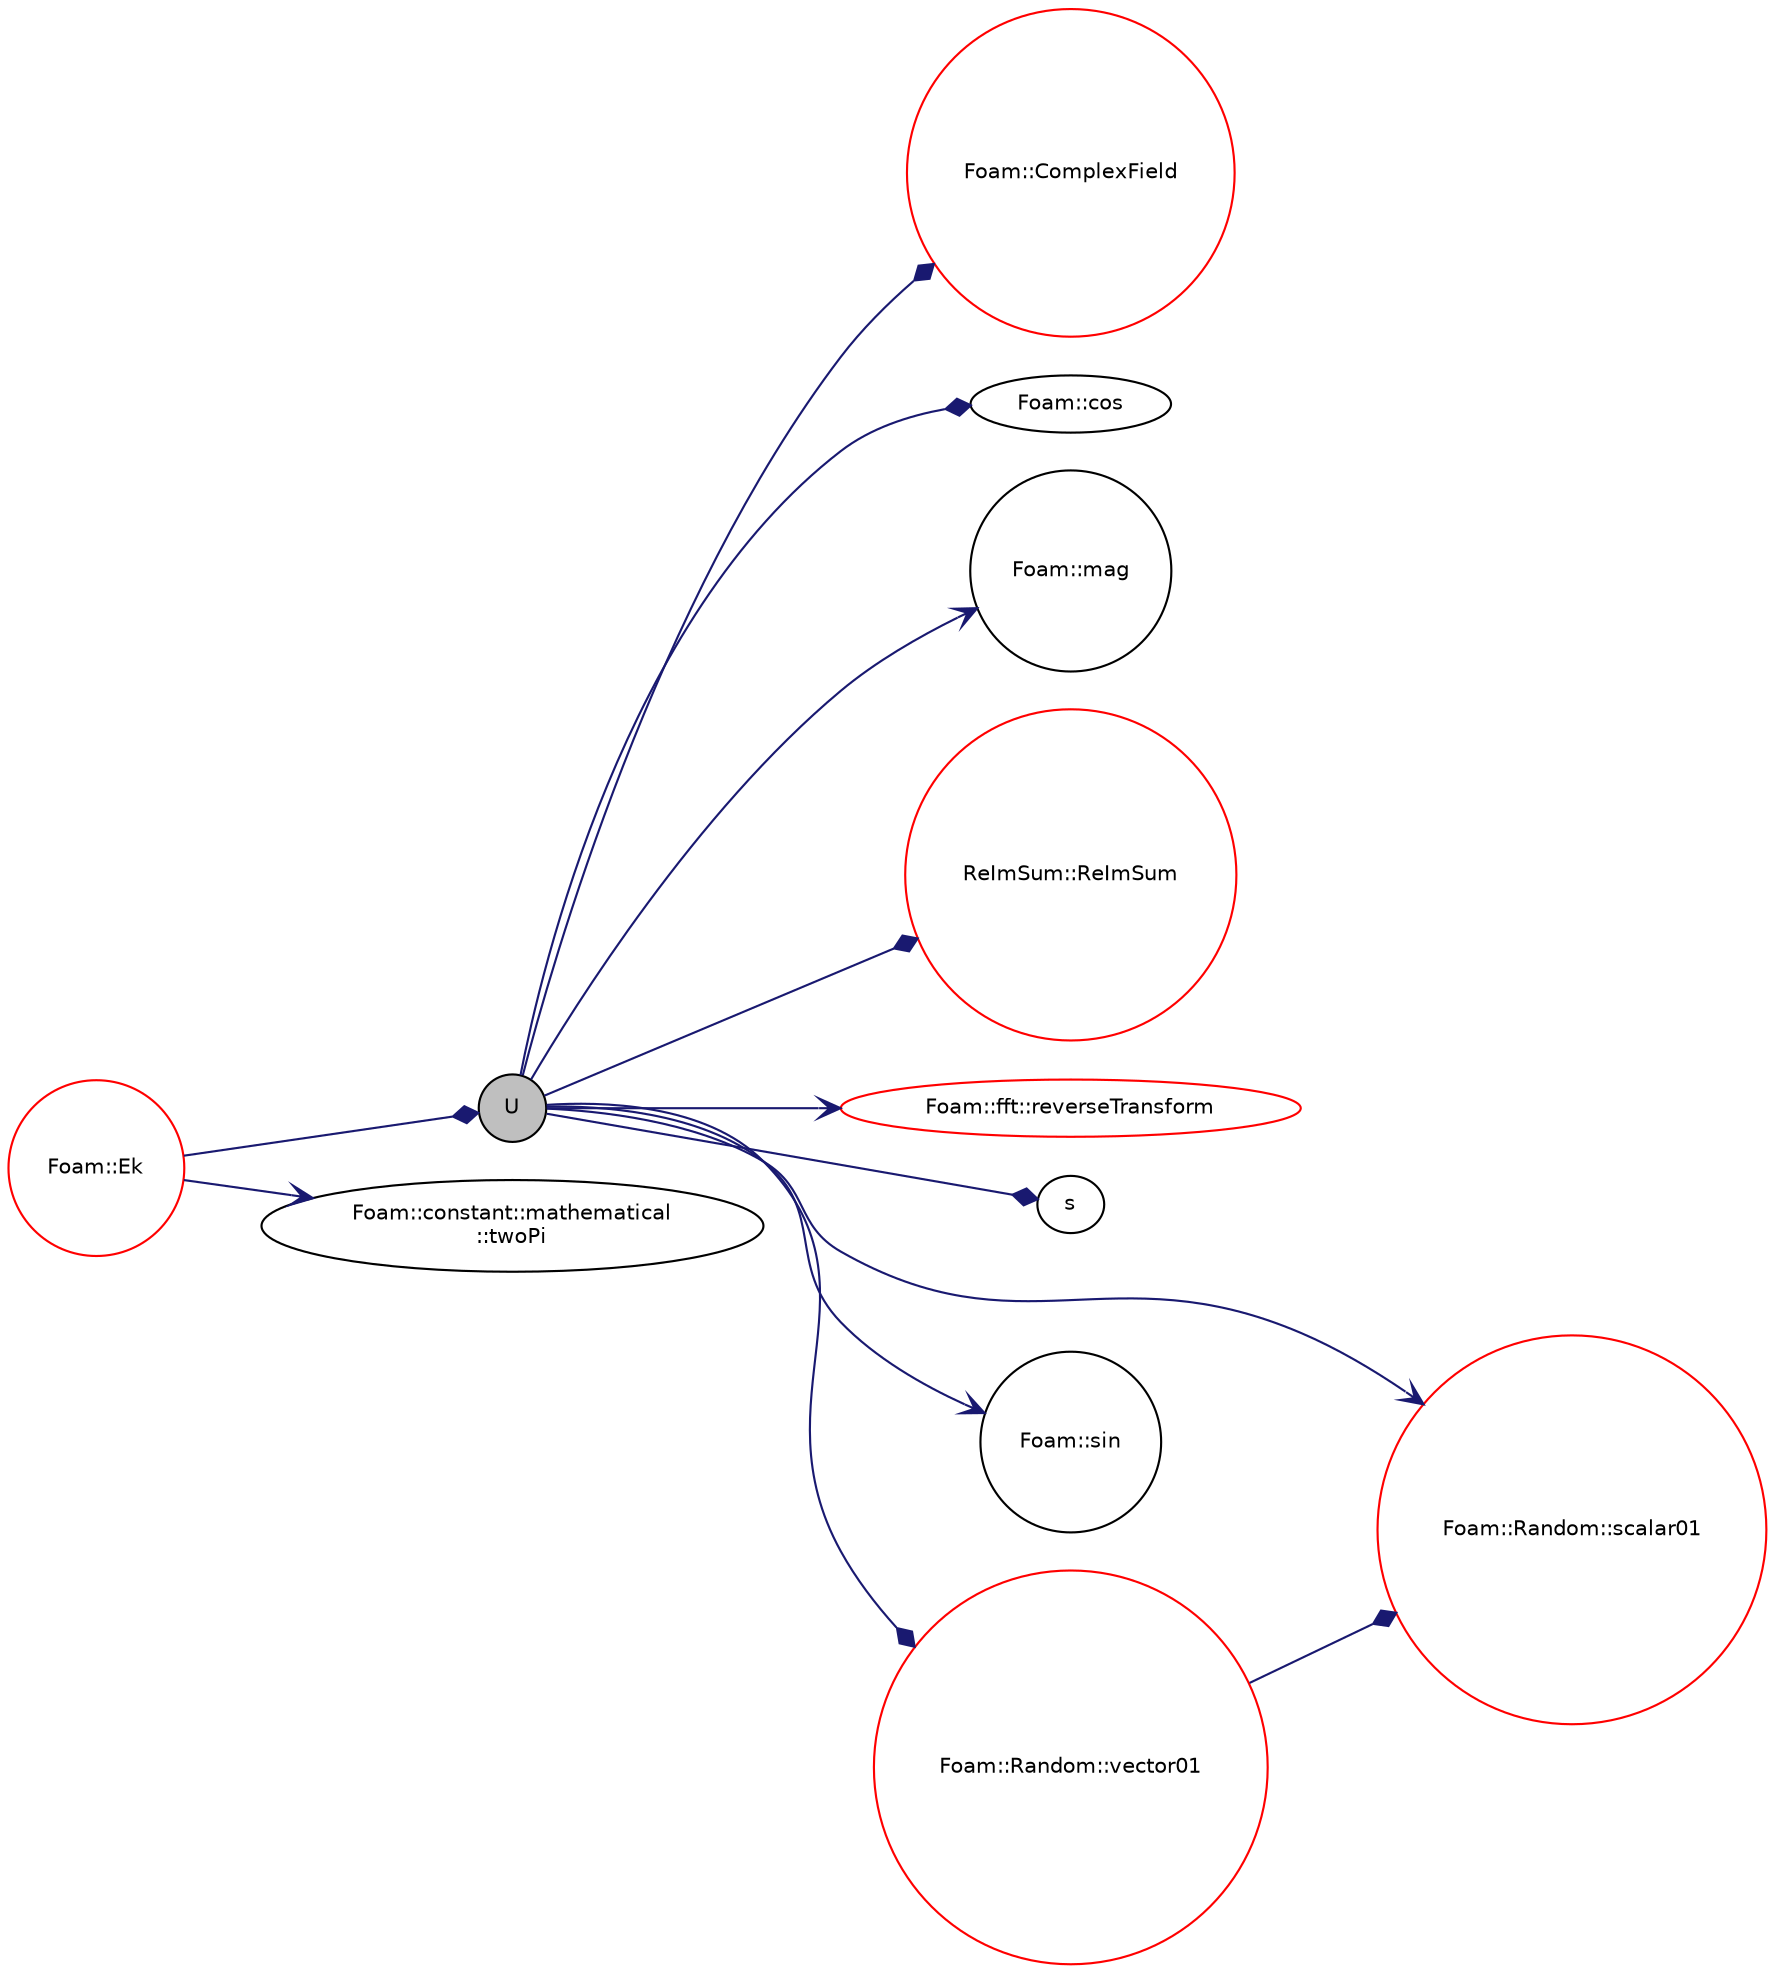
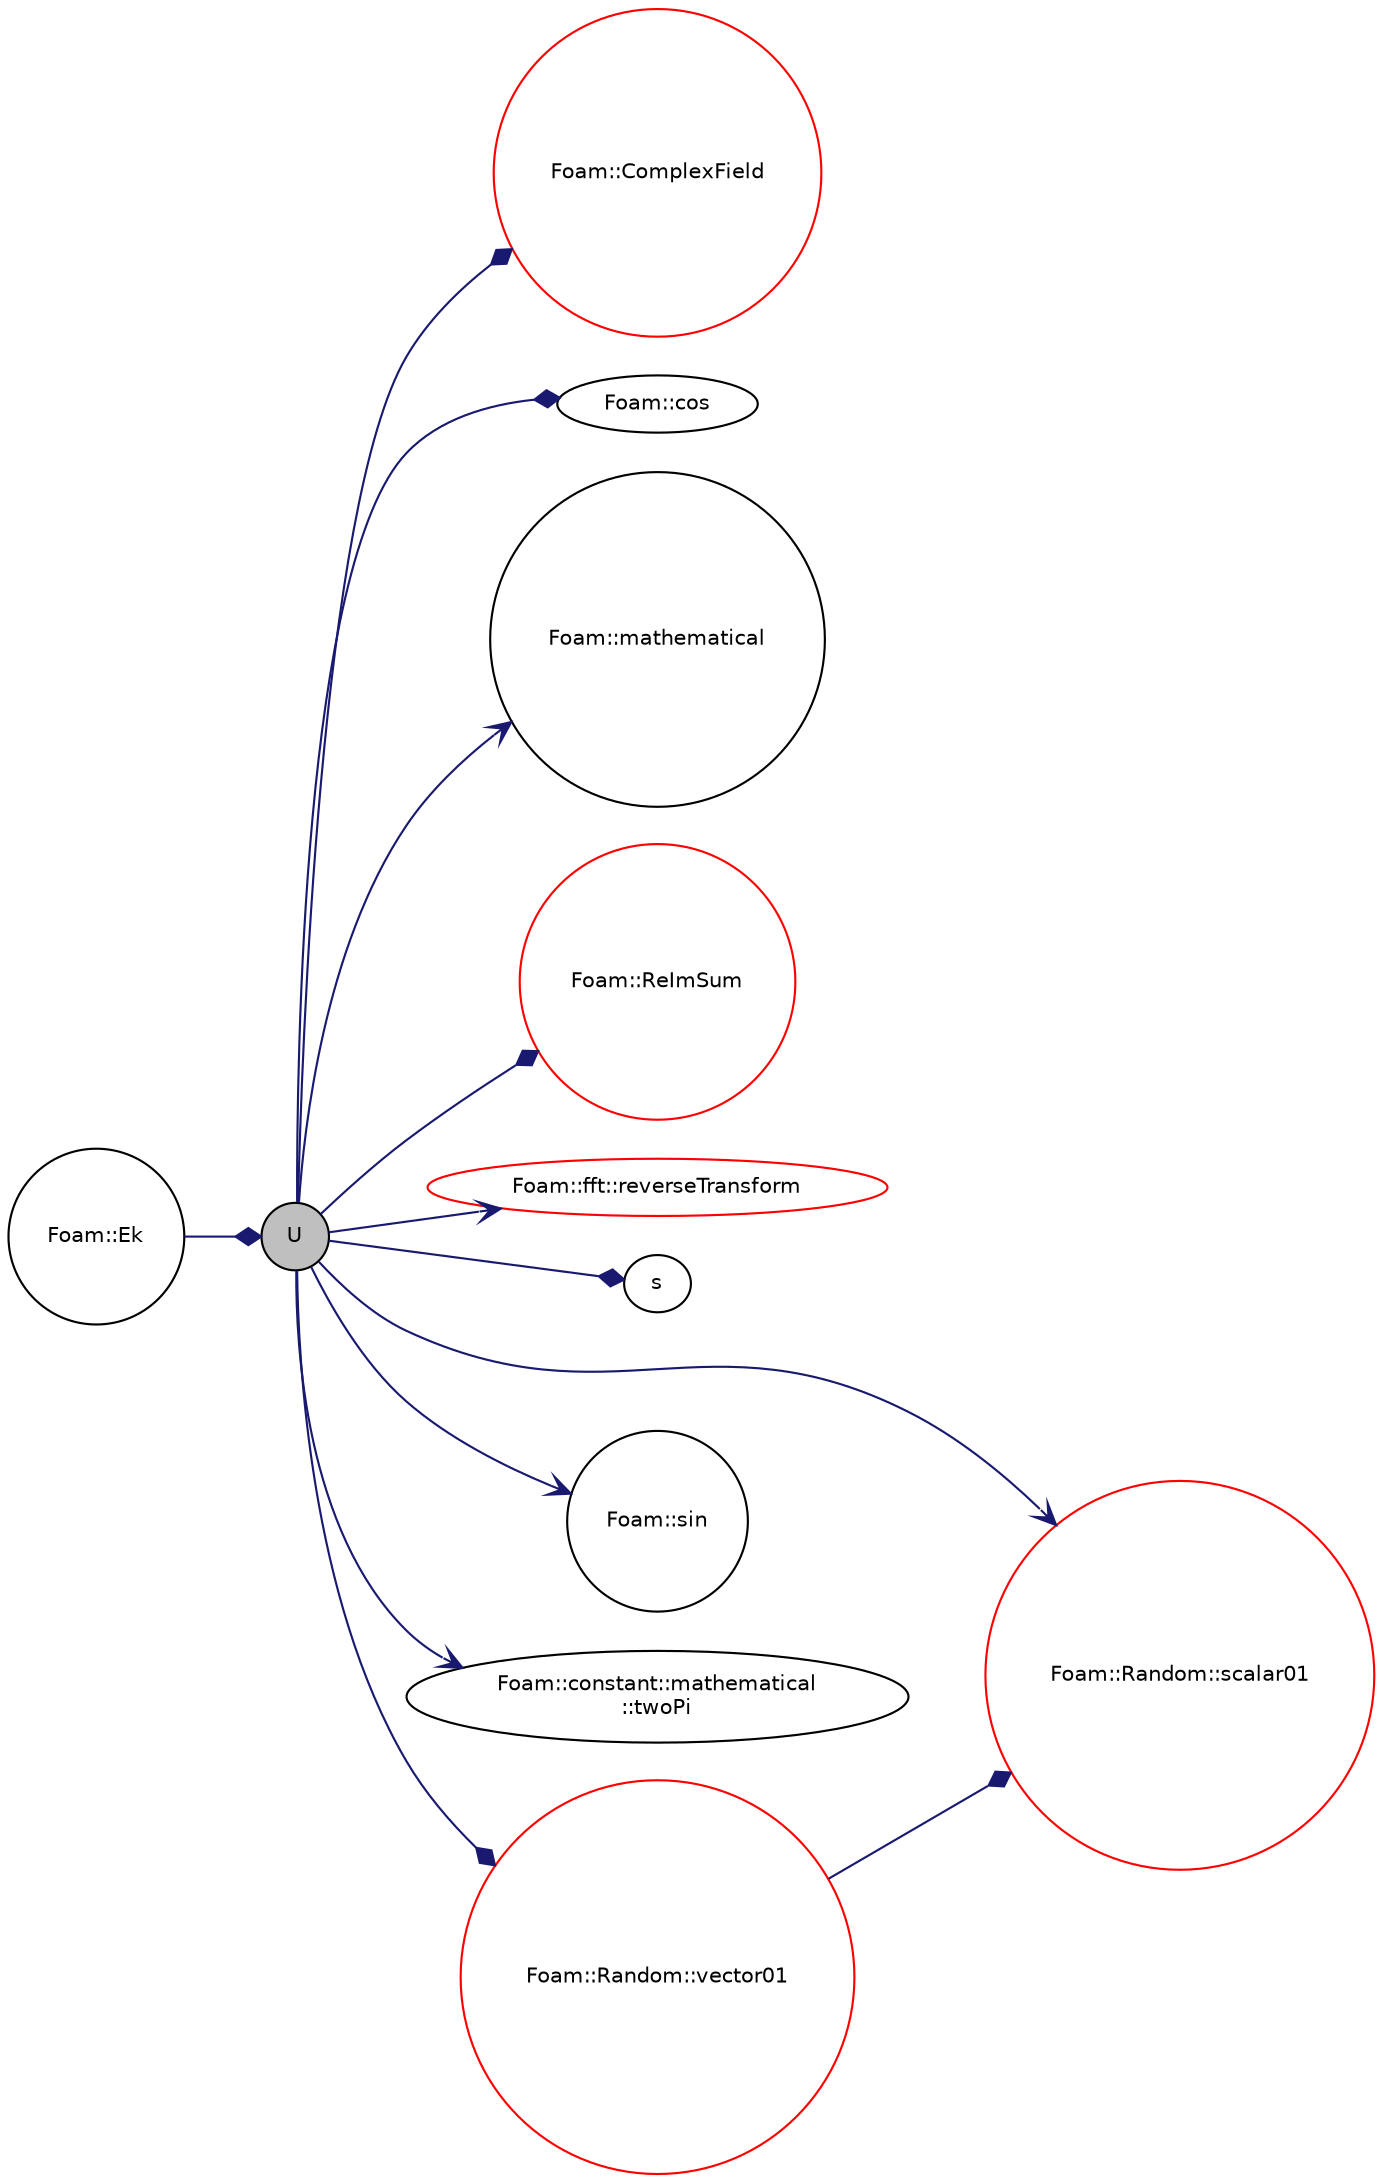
node "Foam::mag": label "Foam::mag" -> "Foam::mathematical"
node "ReImSum::ReImSum": label "ReImSum::ReImSum" -> "Foam::ReImSum"
node "Foam::Ek": color red -> black
edge "Foam::Ek" -> "Foam::constant::mathematical ::twoPi": now "U" -> "Foam::constant::mathematical ::twoPi"
